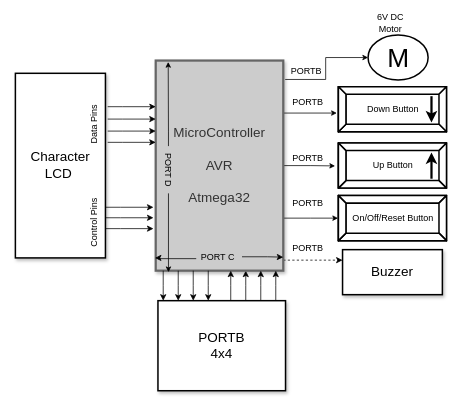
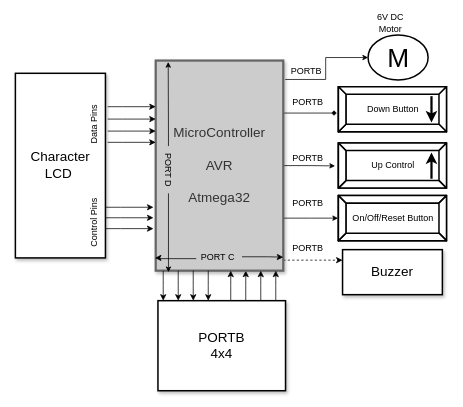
edge "MicroController AVR Atmega32" -> "Down Button": arrowhead classic -> diamond
node "Up Button": label "Up Button" -> "Up Control"
